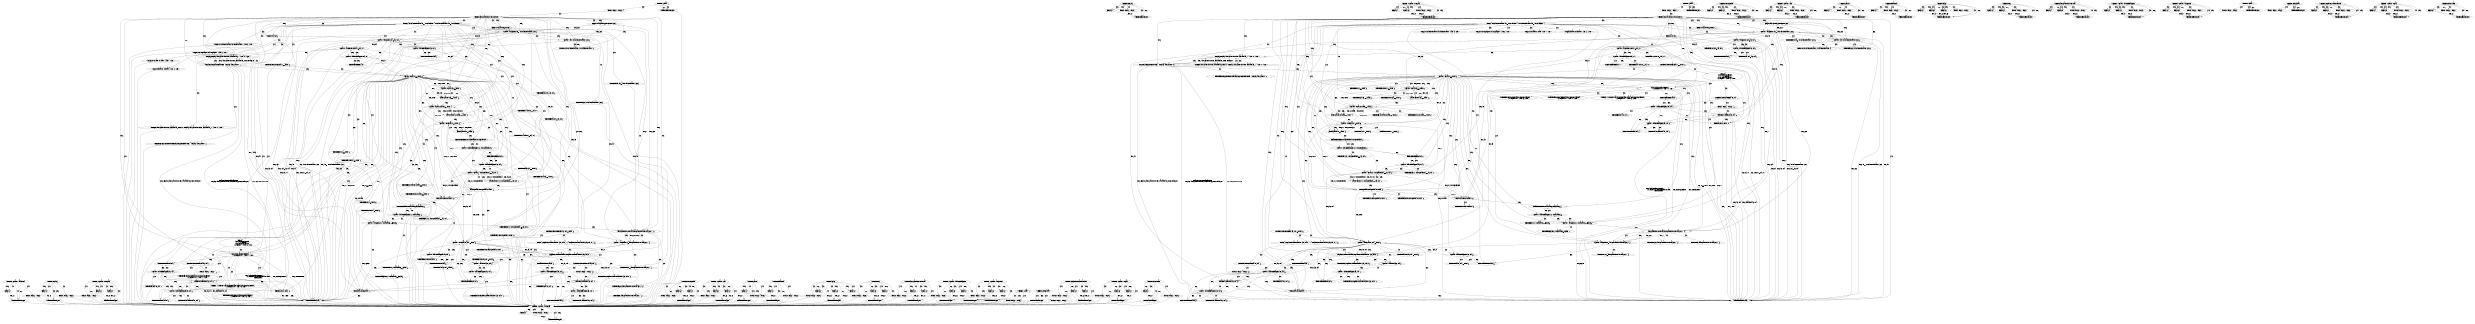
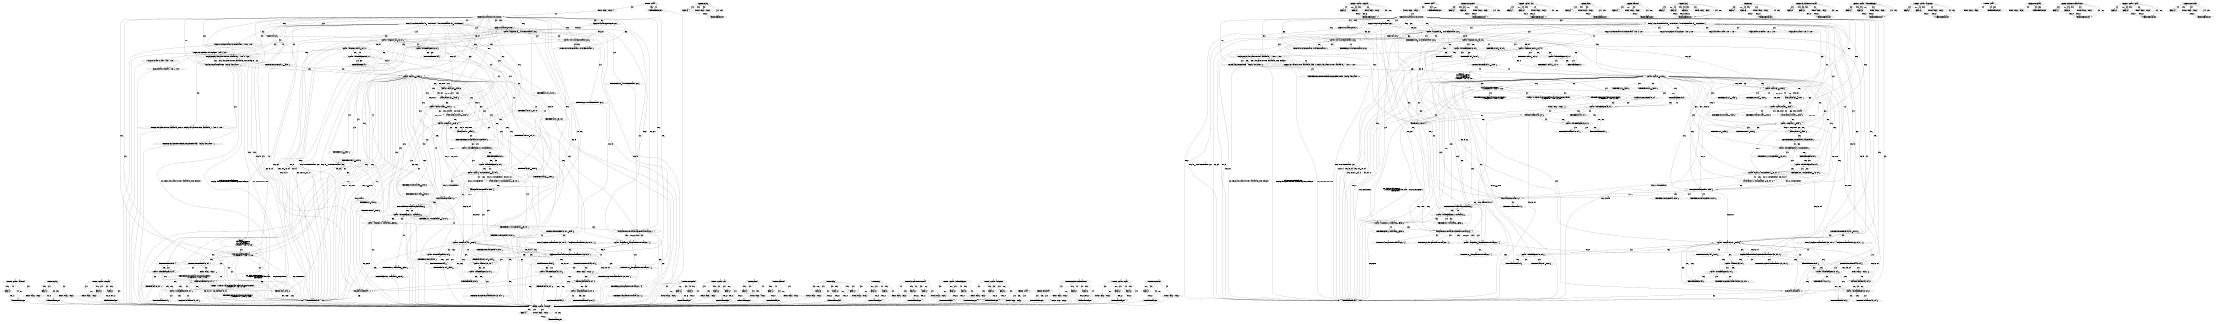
node "<(LOCAL,passert : passert)<SUB>42</SUB>>": added
